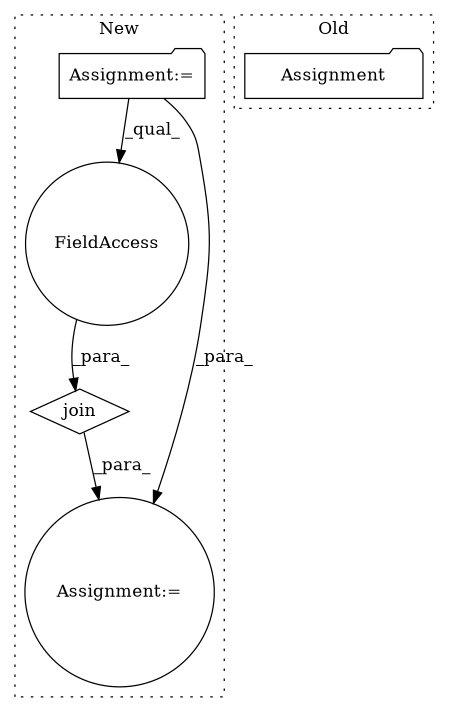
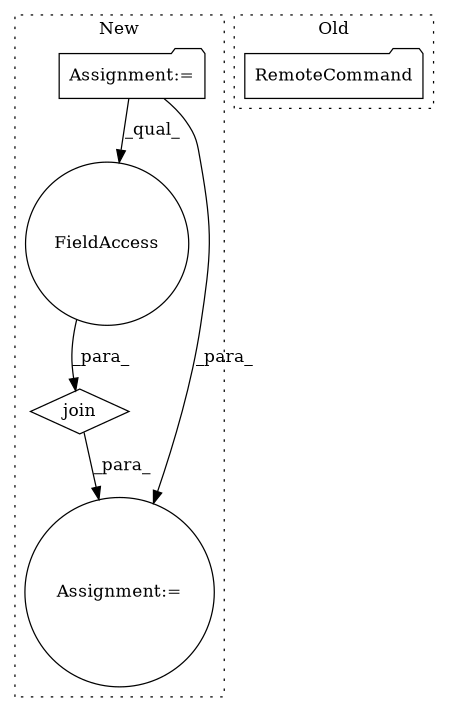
node "Assignment": label "Assignment" -> "RemoteCommand"
